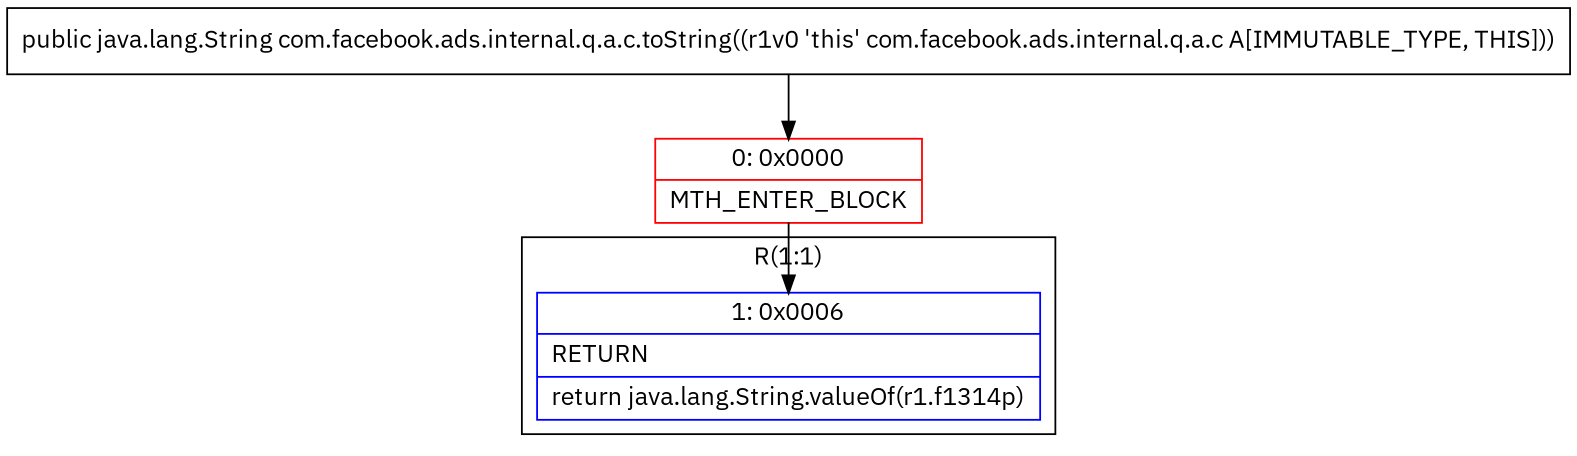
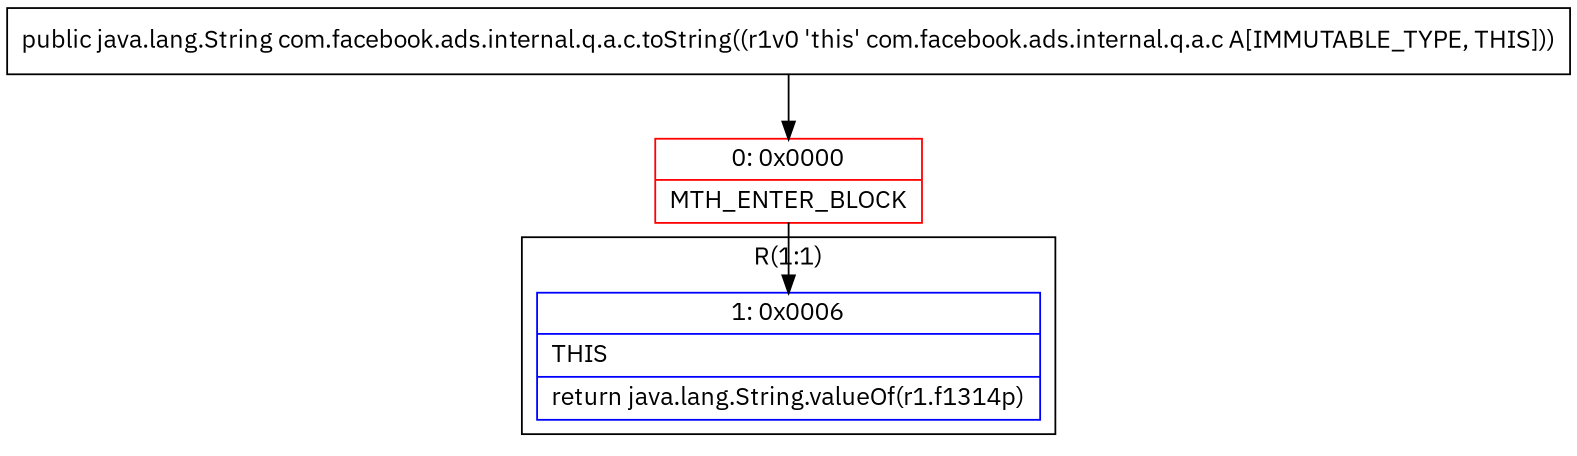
node "1: 0x0006": text "RETURN" -> "THIS"
